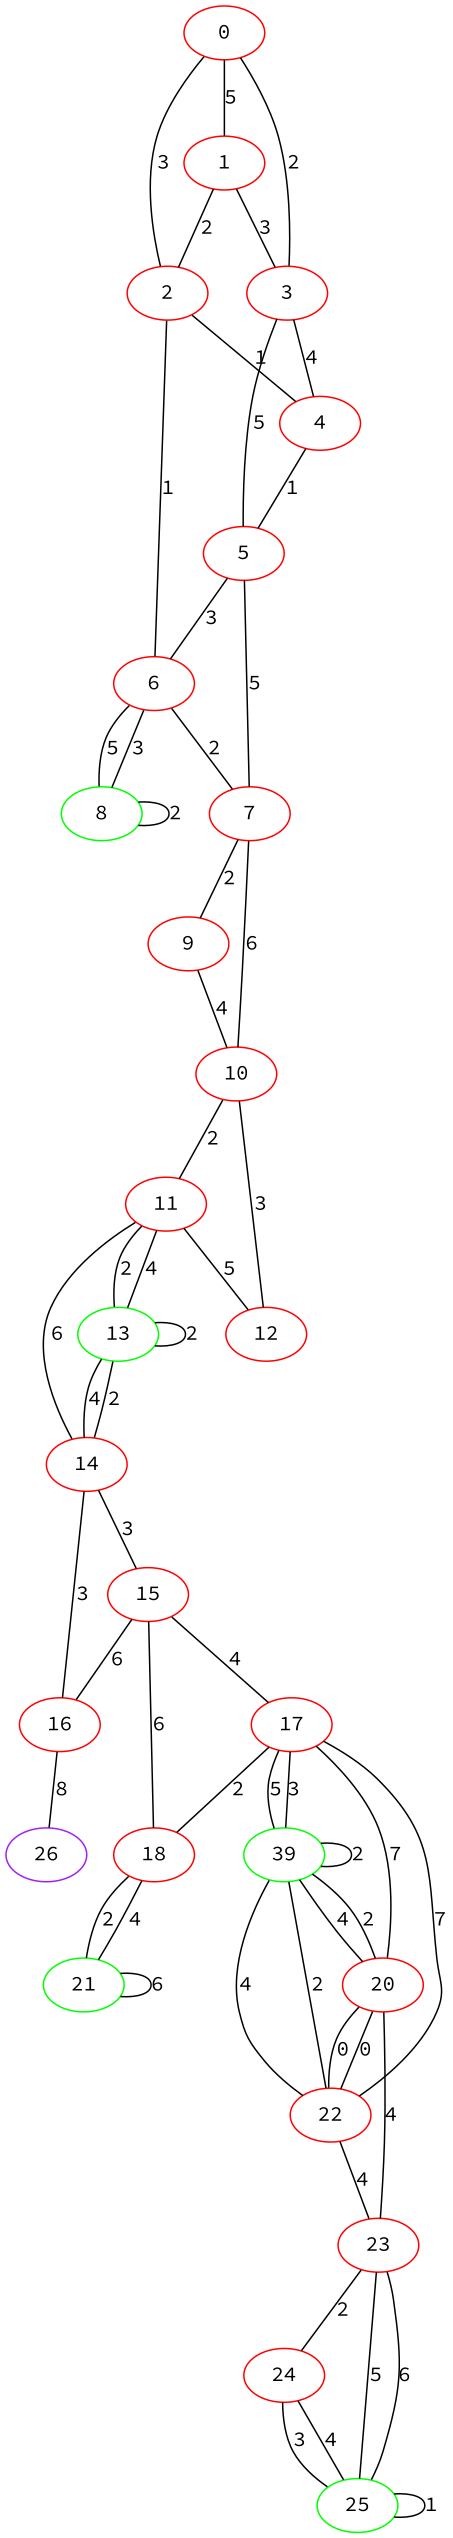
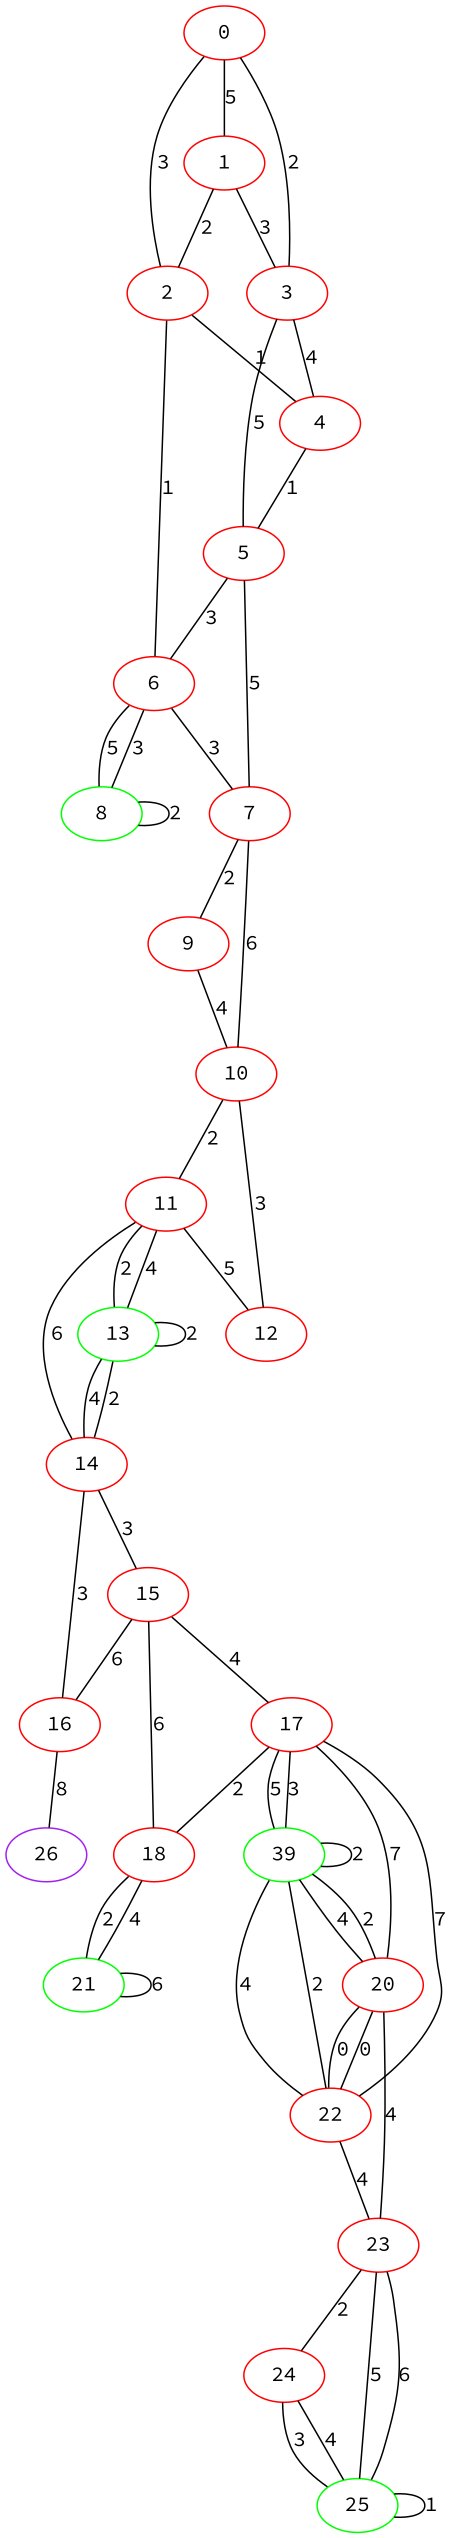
edge "6" -- "7": label "2" -> "3"
